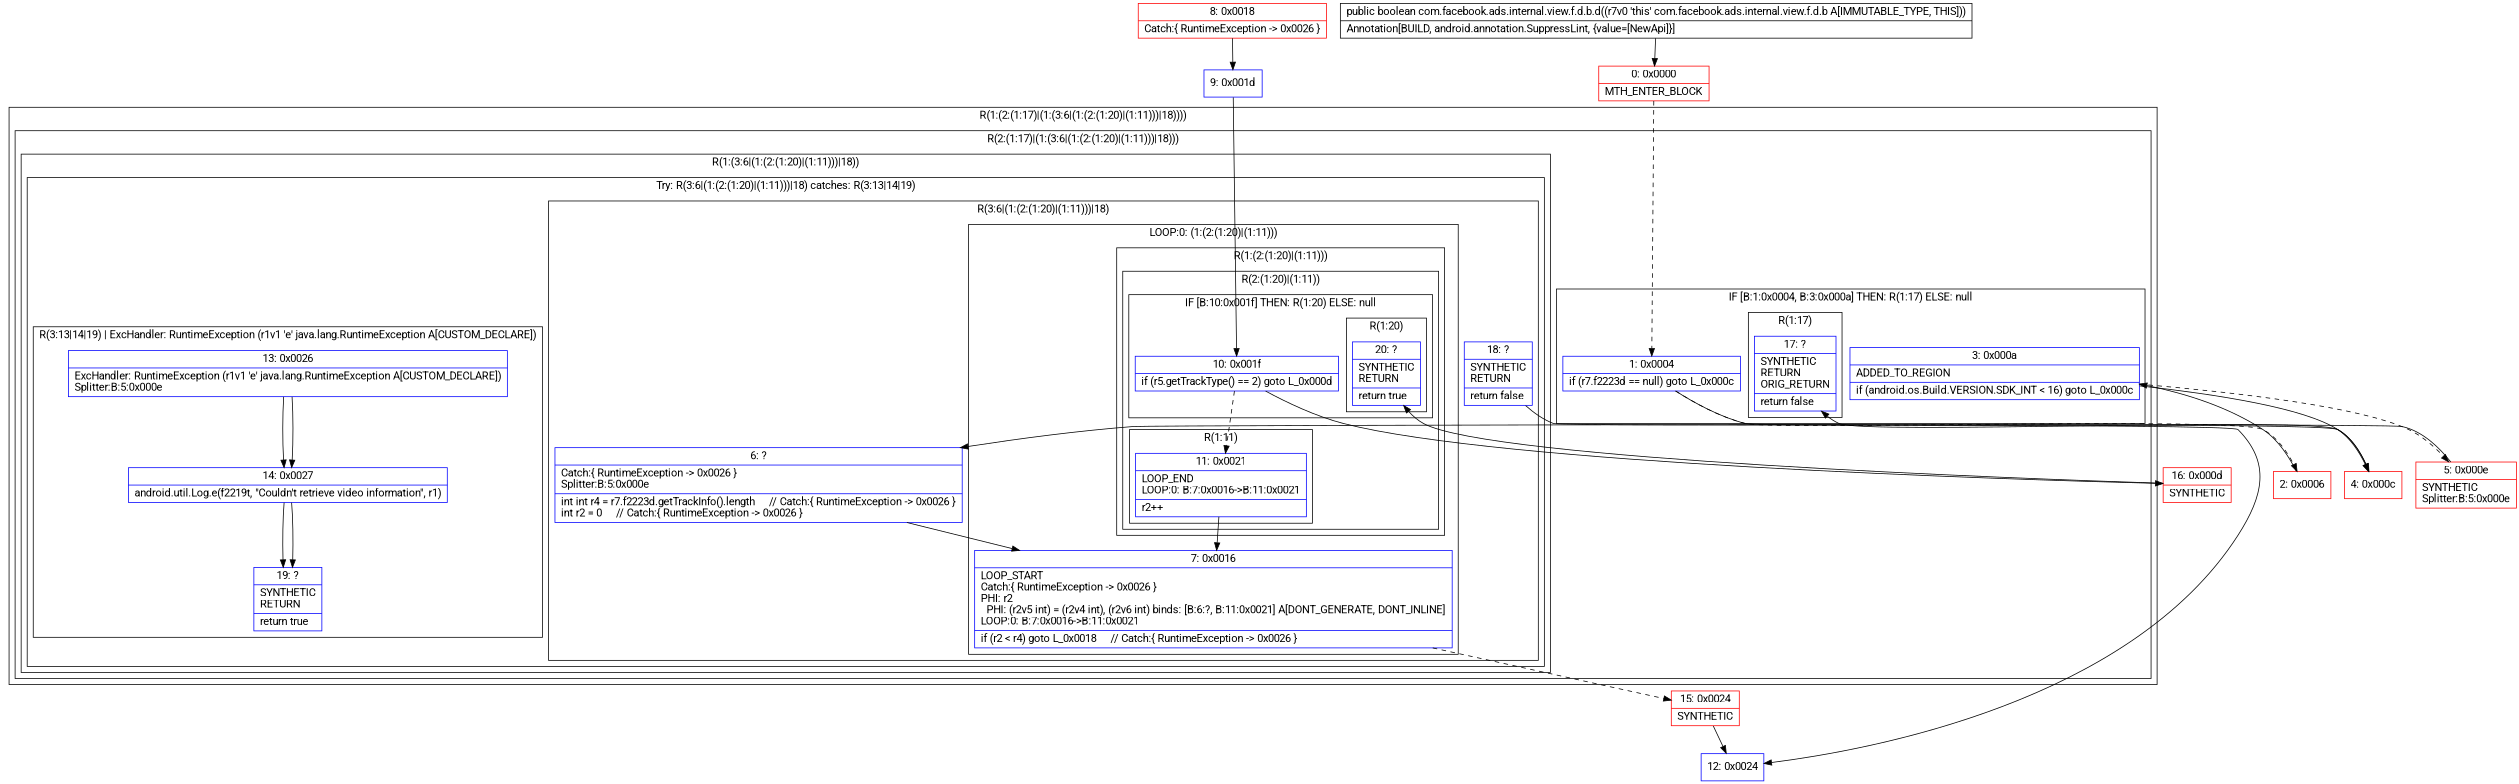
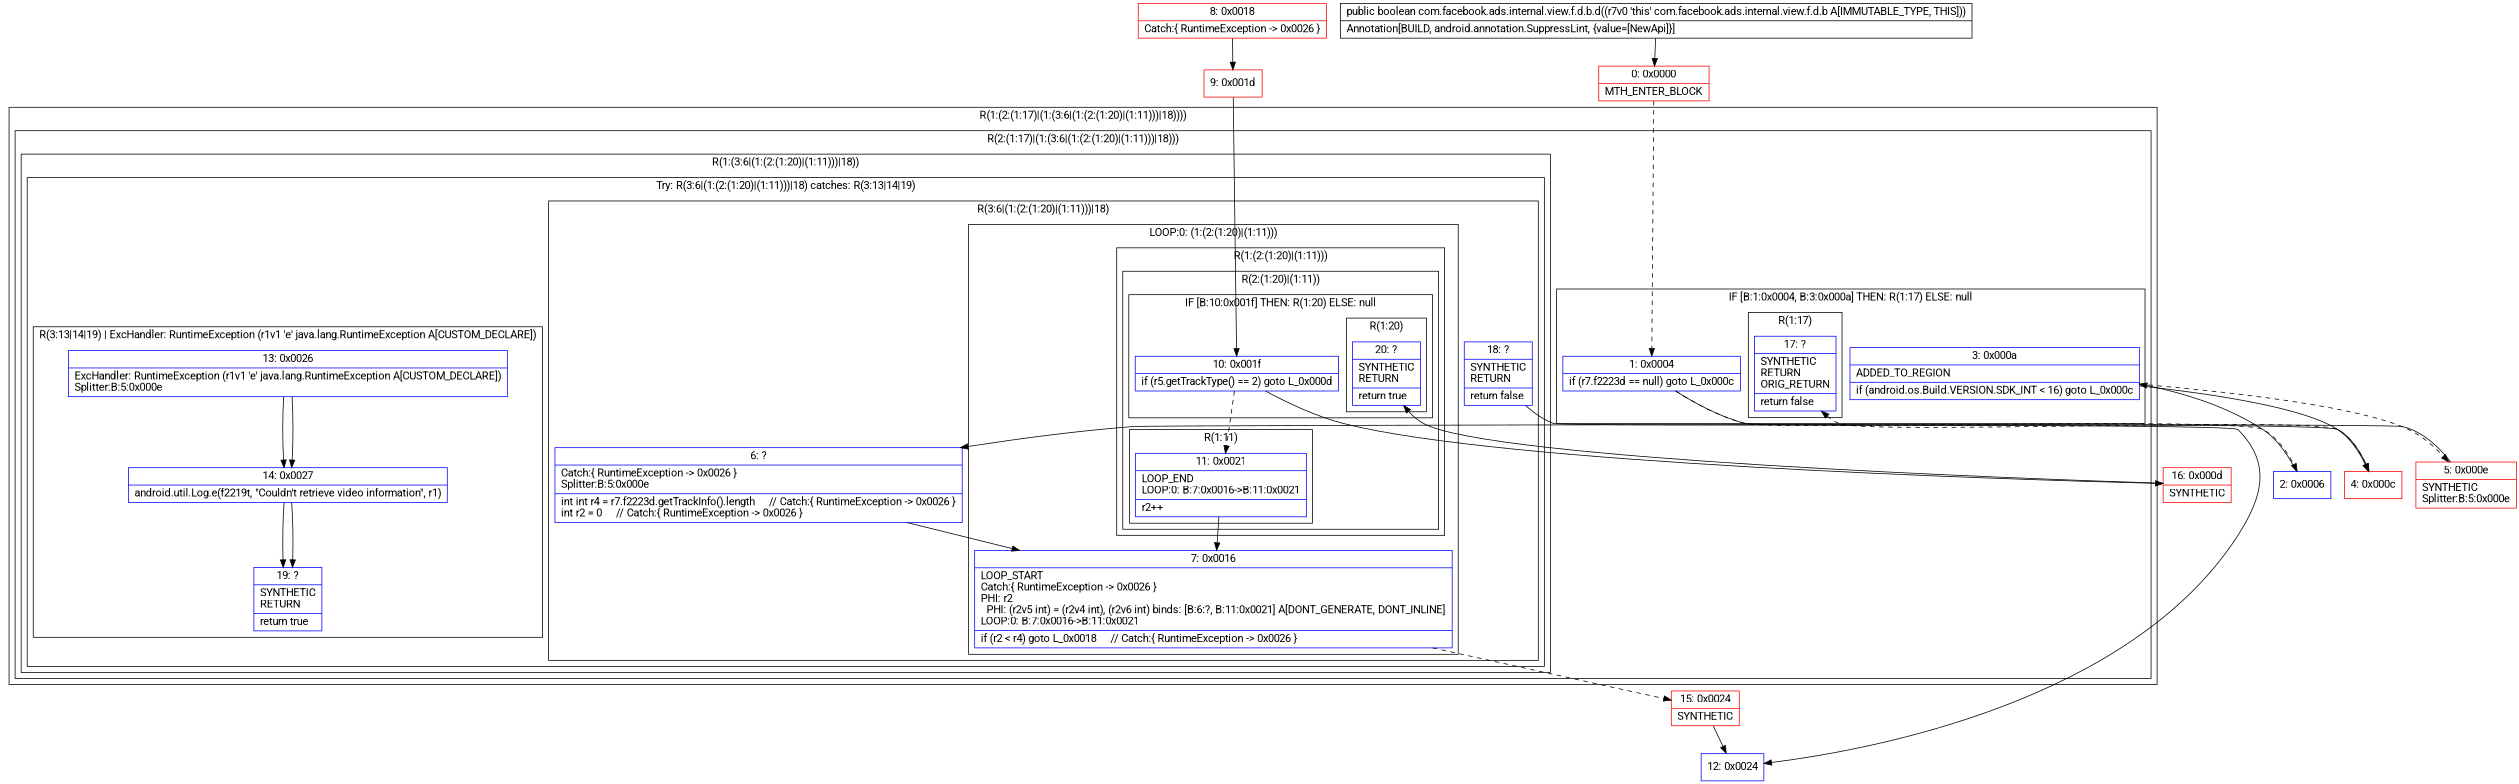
node "9: 0x001d": color blue -> red
edge "4: 0x000c" -> "17: ?": style solid -> dashed
node "2: 0x0006": color red -> blue
